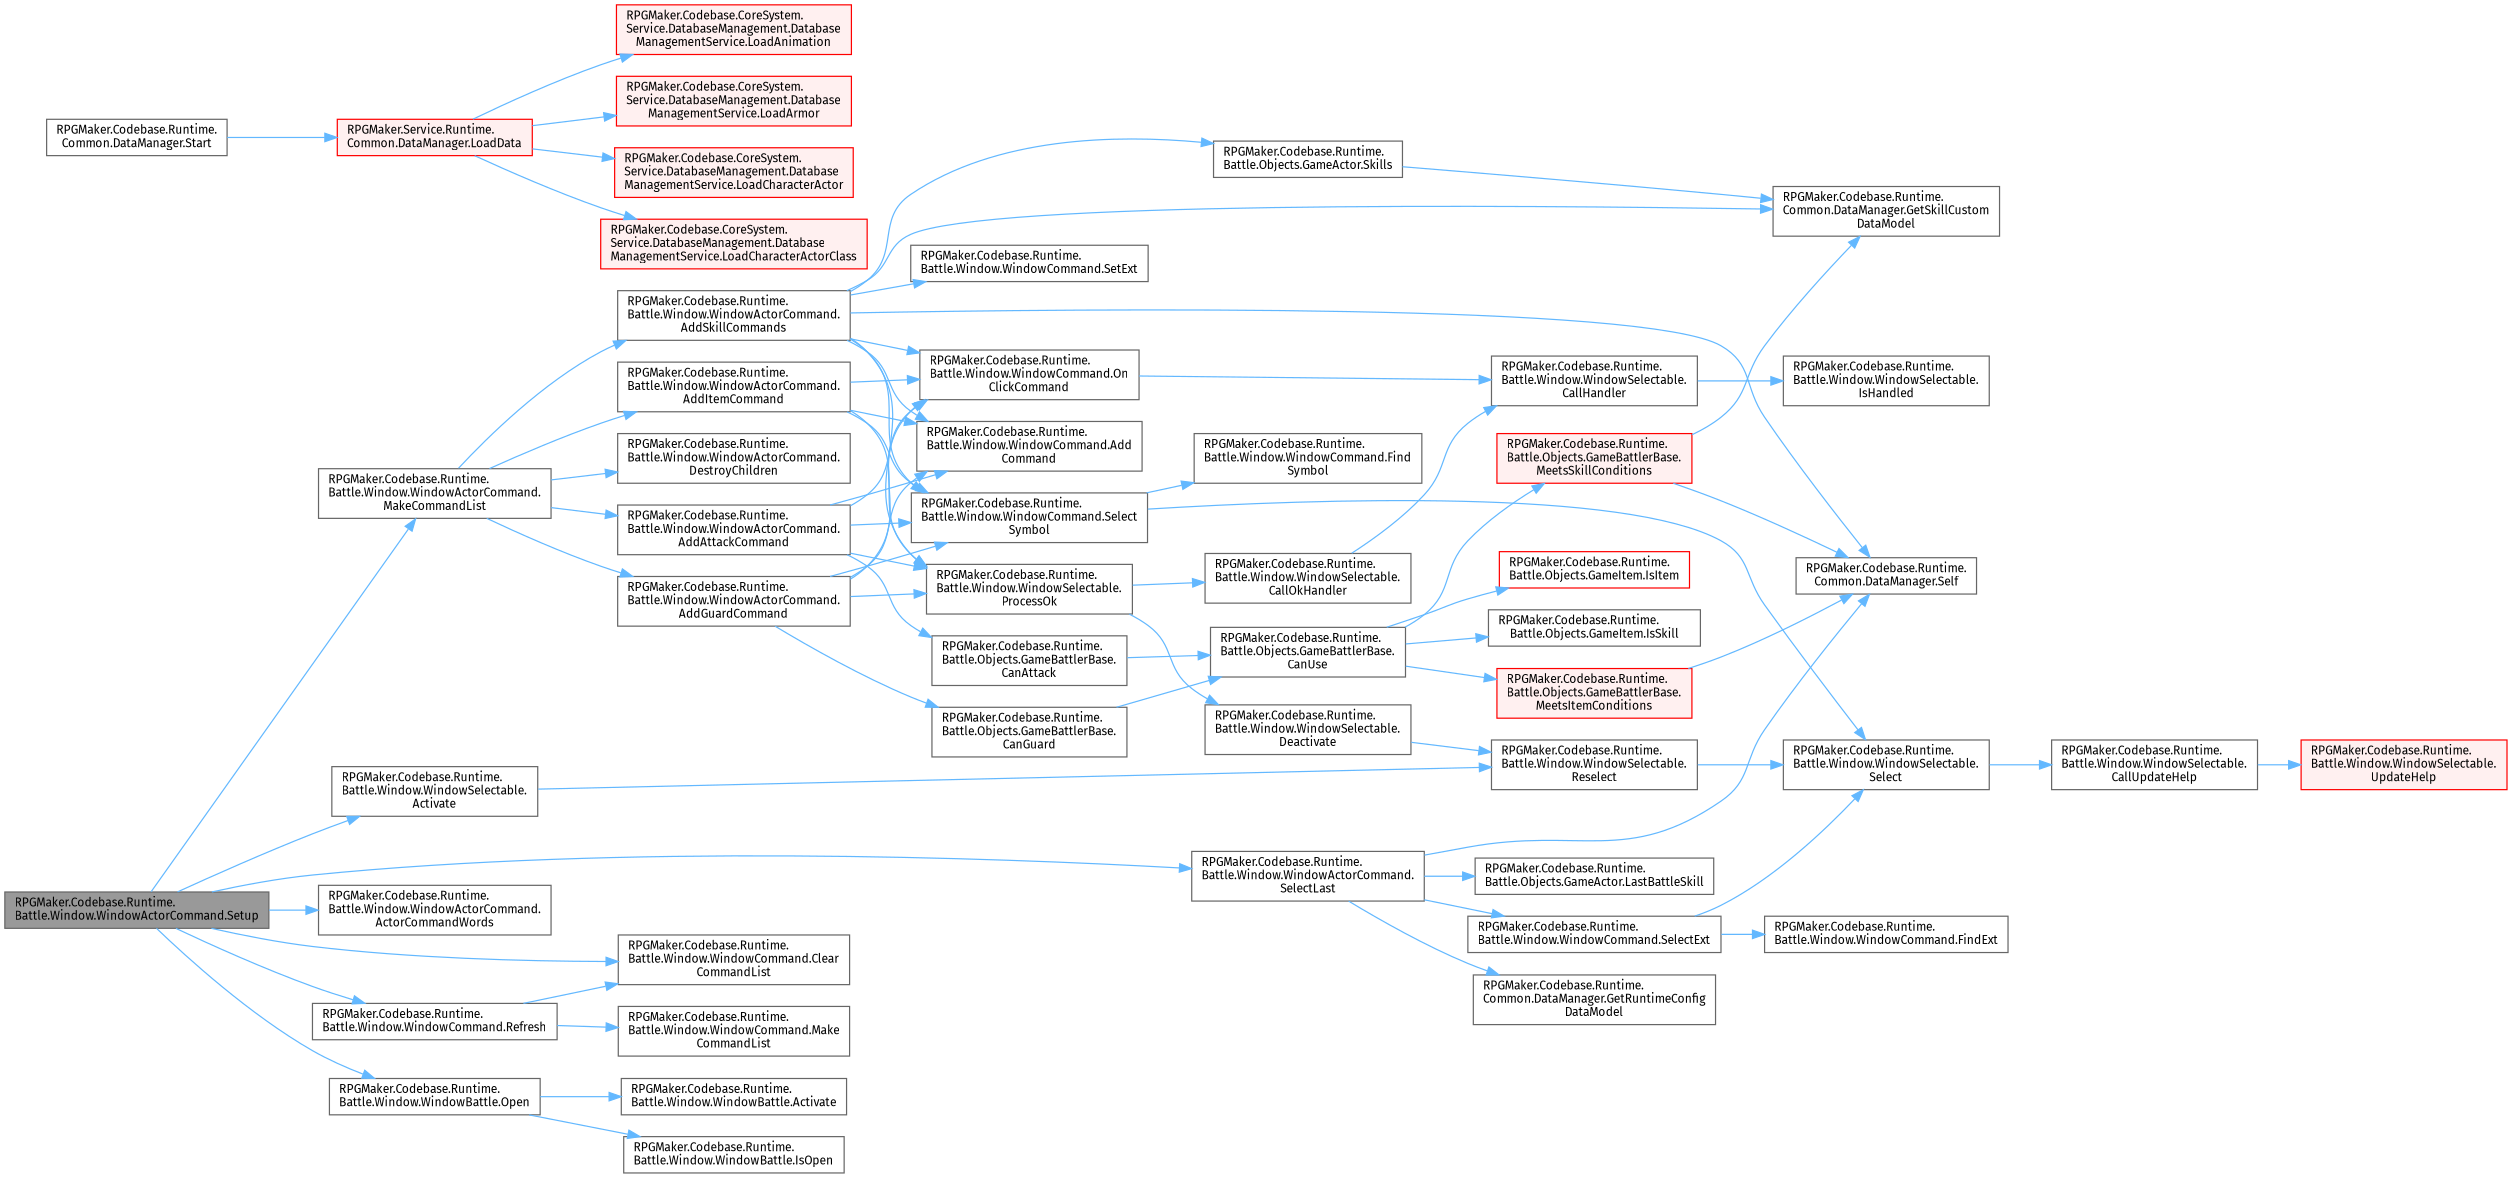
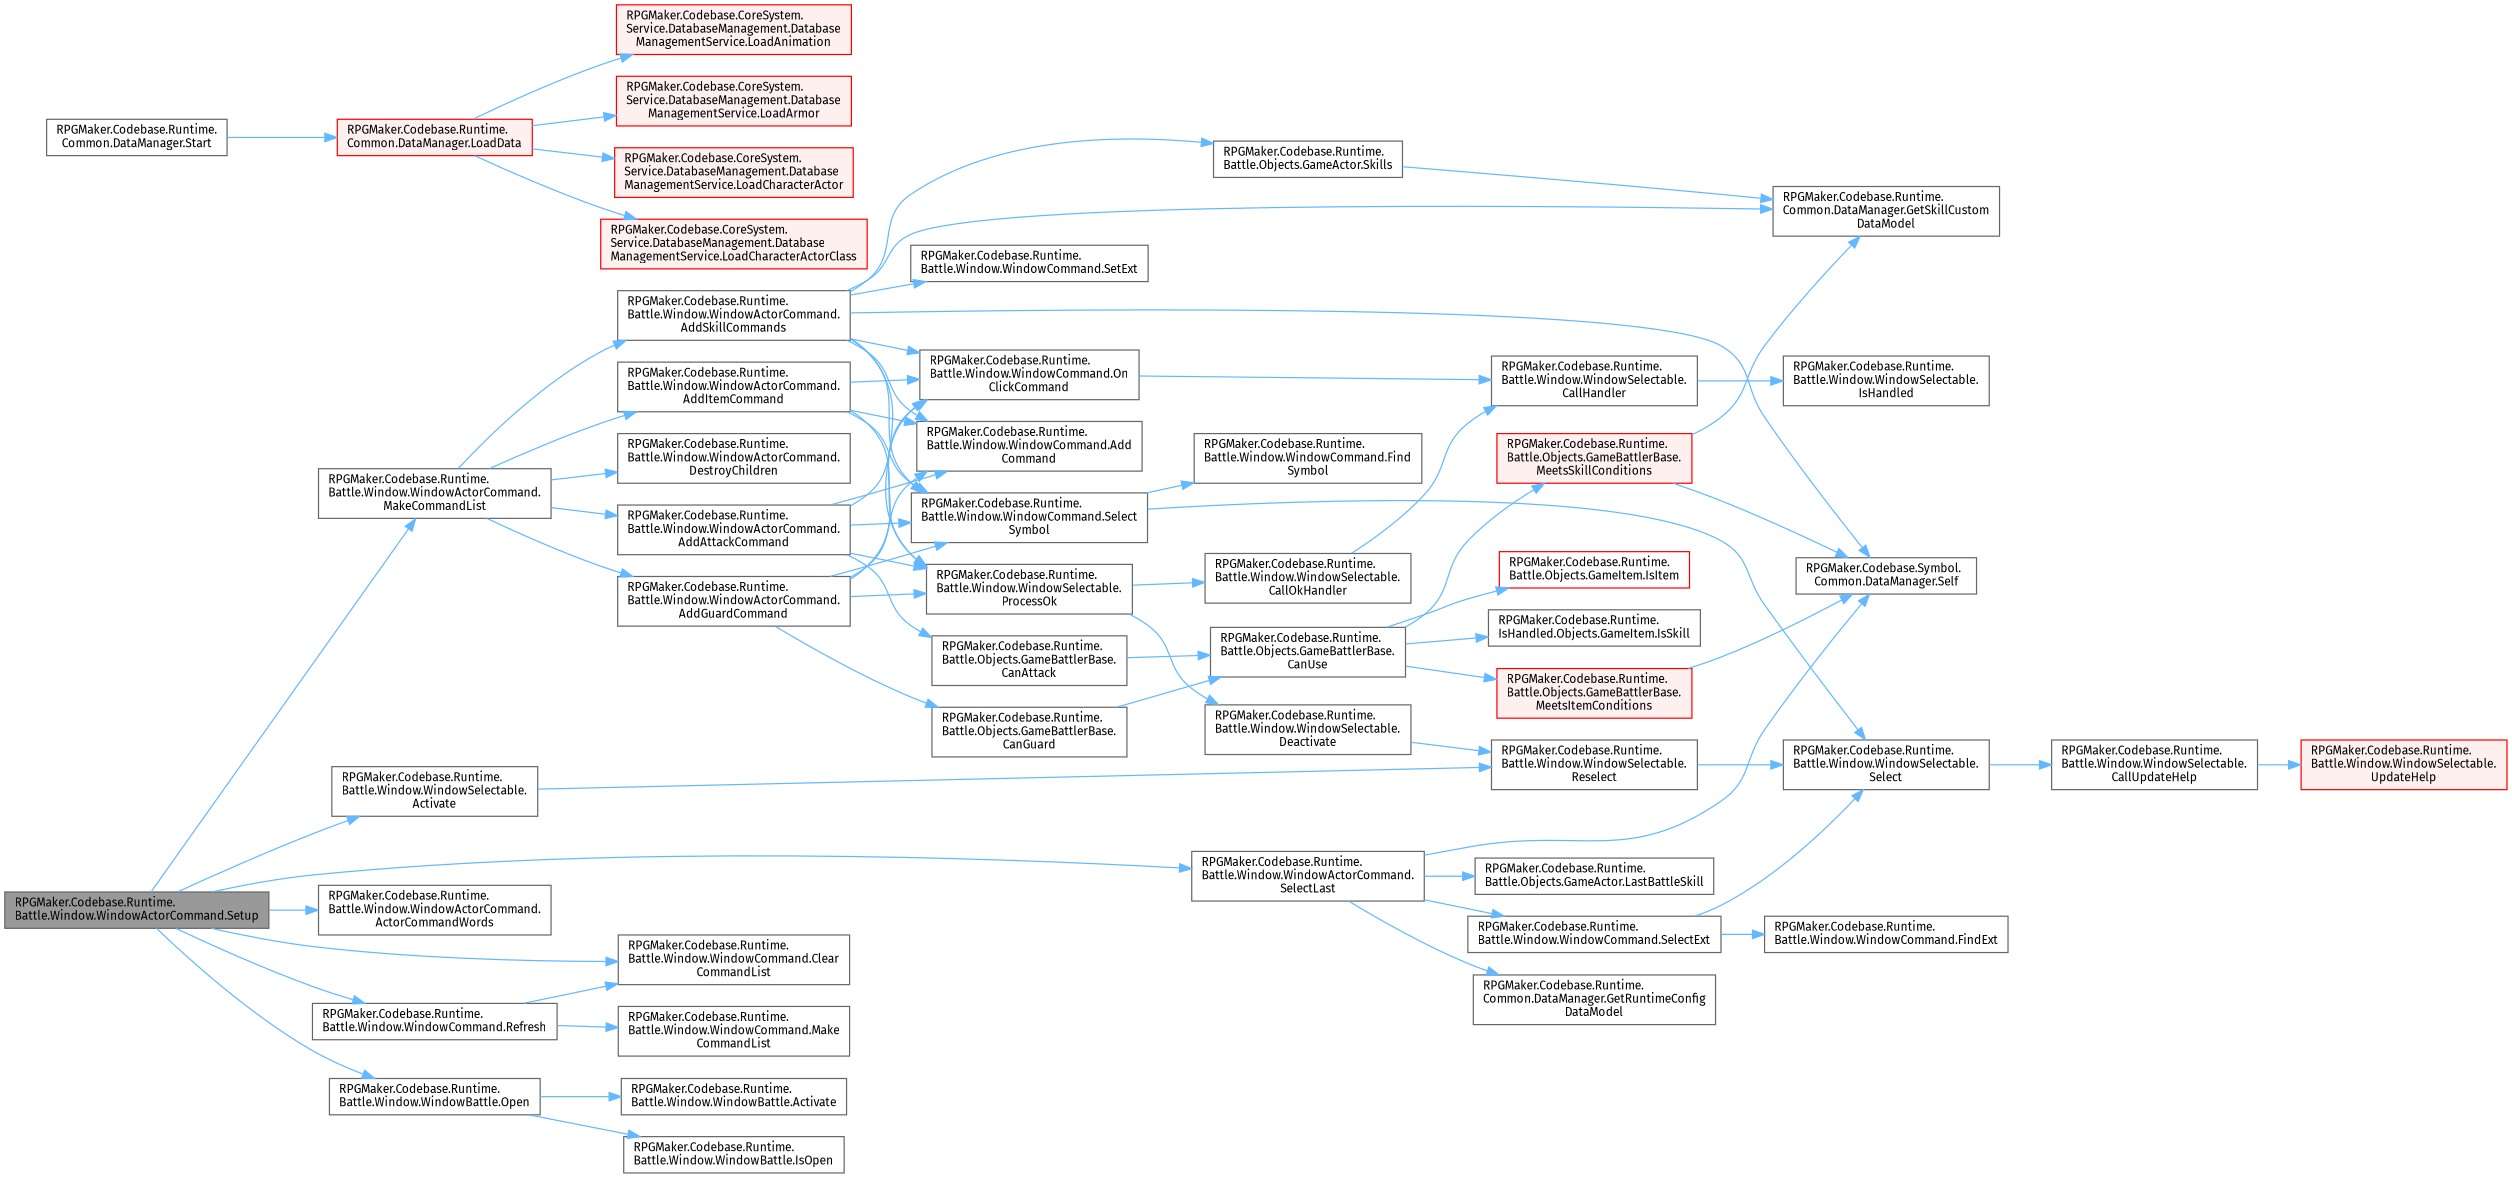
node "RPGMaker.Service.Runtime. Common.DataManager.LoadData": label "RPGMaker.Service.Runtime. Common.DataManager.LoadData" -> "RPGMaker.Codebase.Runtime. Common.DataManager.LoadData"
node "RPGMaker.Codebase.Runtime. Common.DataManager.Self": label "RPGMaker.Codebase.Runtime. Common.DataManager.Self" -> "RPGMaker.Codebase.Symbol. Common.DataManager.Self"
node "RPGMaker.Codebase.Runtime. Battle.Objects.GameItem.IsSkill": label "RPGMaker.Codebase.Runtime. Battle.Objects.GameItem.IsSkill" -> "RPGMaker.Codebase.Runtime. IsHandled.Objects.GameItem.IsSkill"
